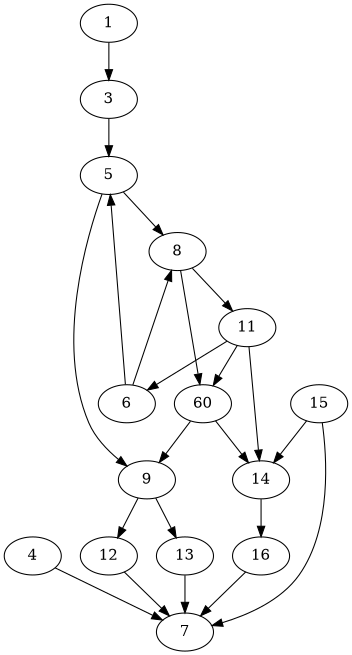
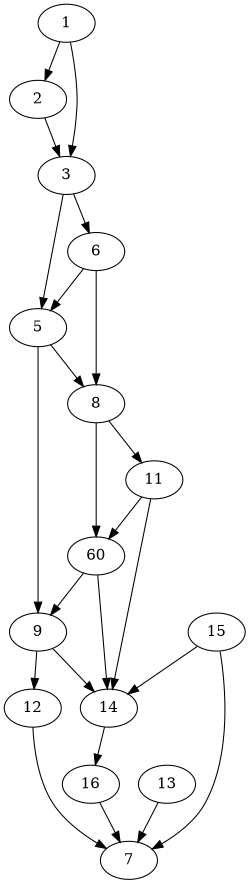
node "2": added
edge "11" -> "6": now "3" -> "6"
edge "9" -> "13": now "9" -> "14"
node "4": removed
